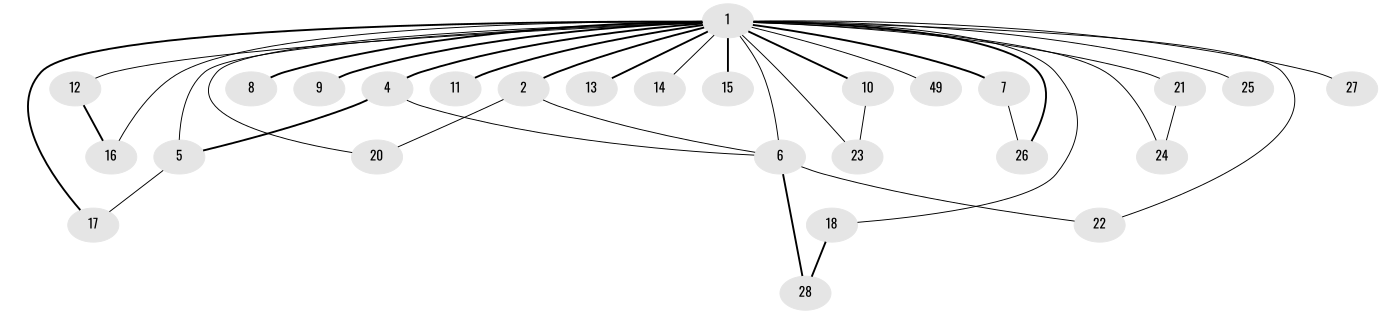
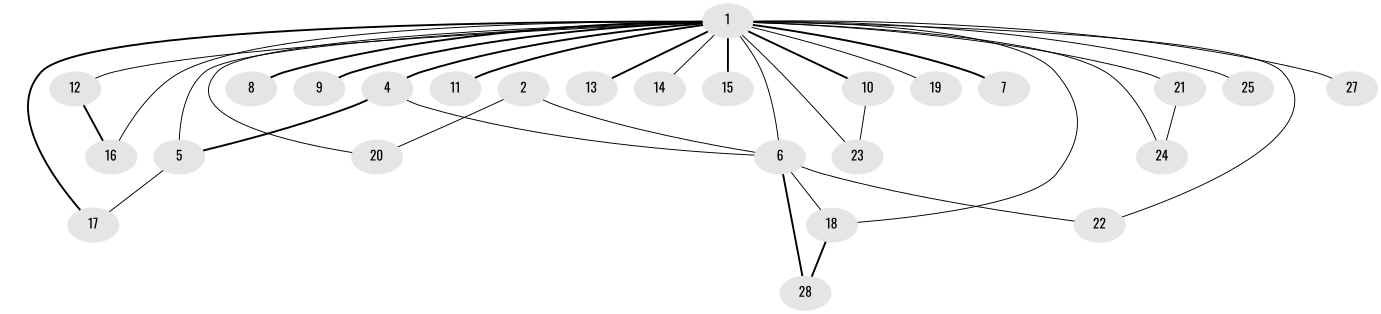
edge "1" -- "2": removed
node "49": label "49" -> "19"
node "26": removed
edge "6" -- "18": added
